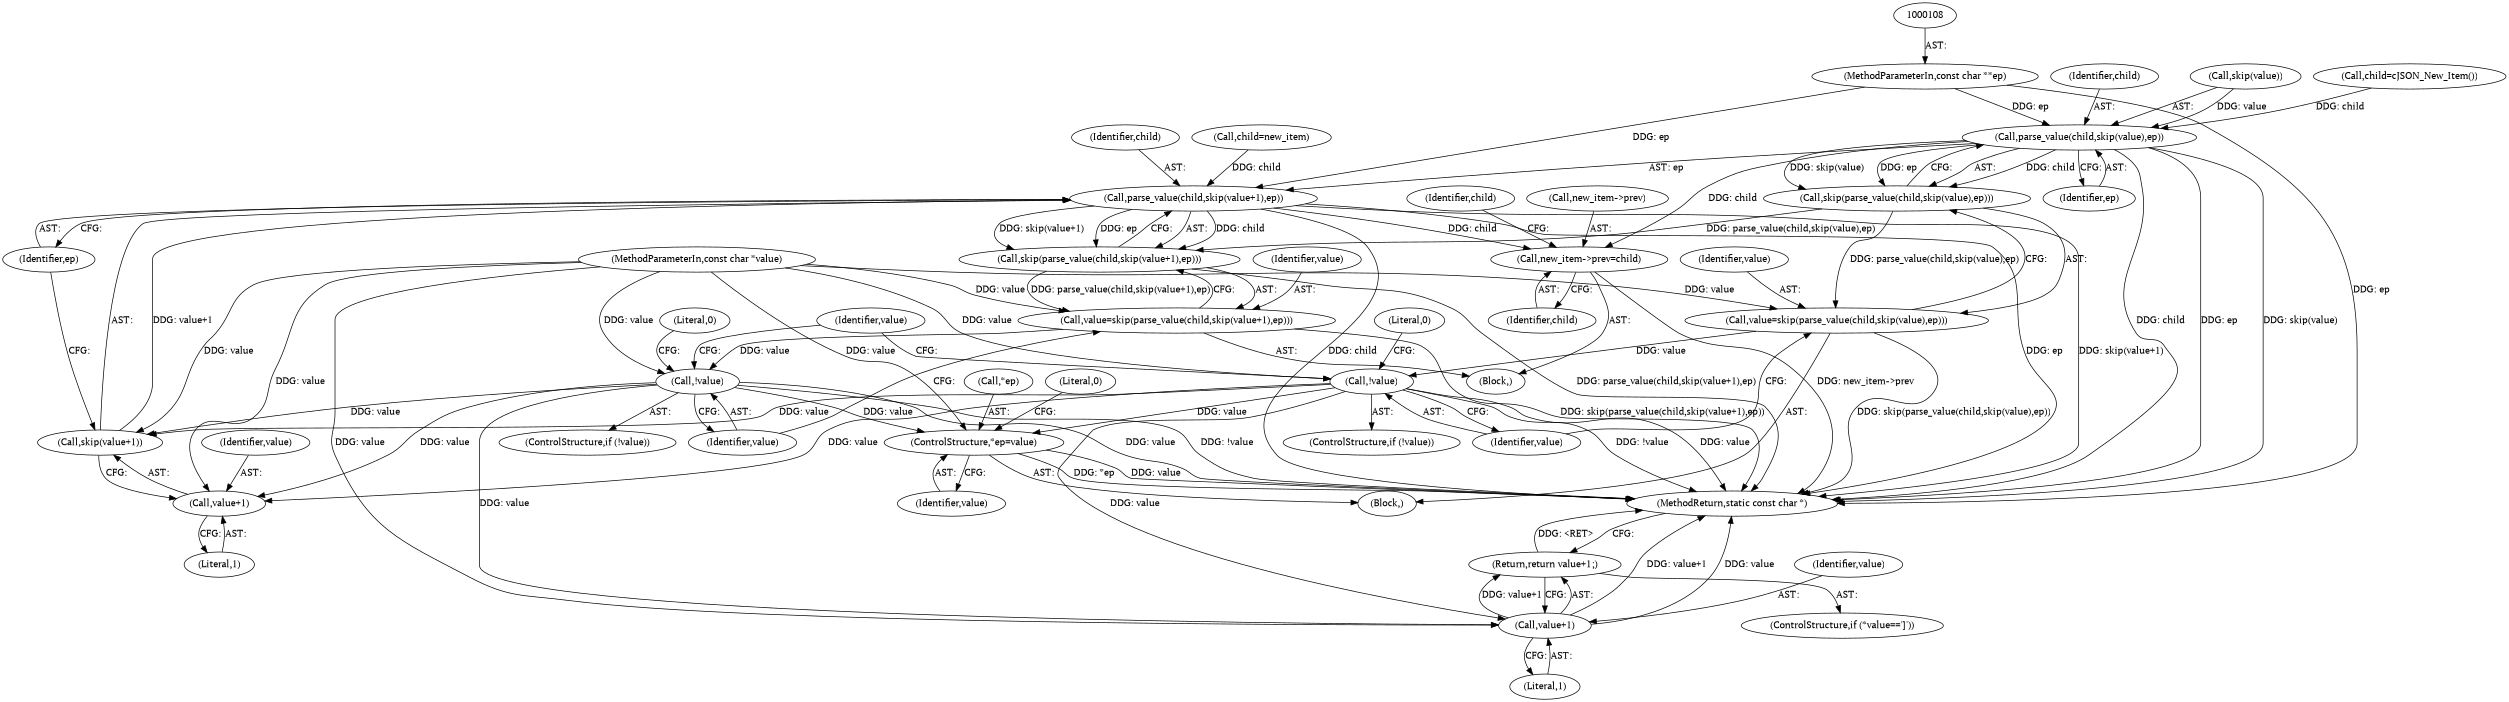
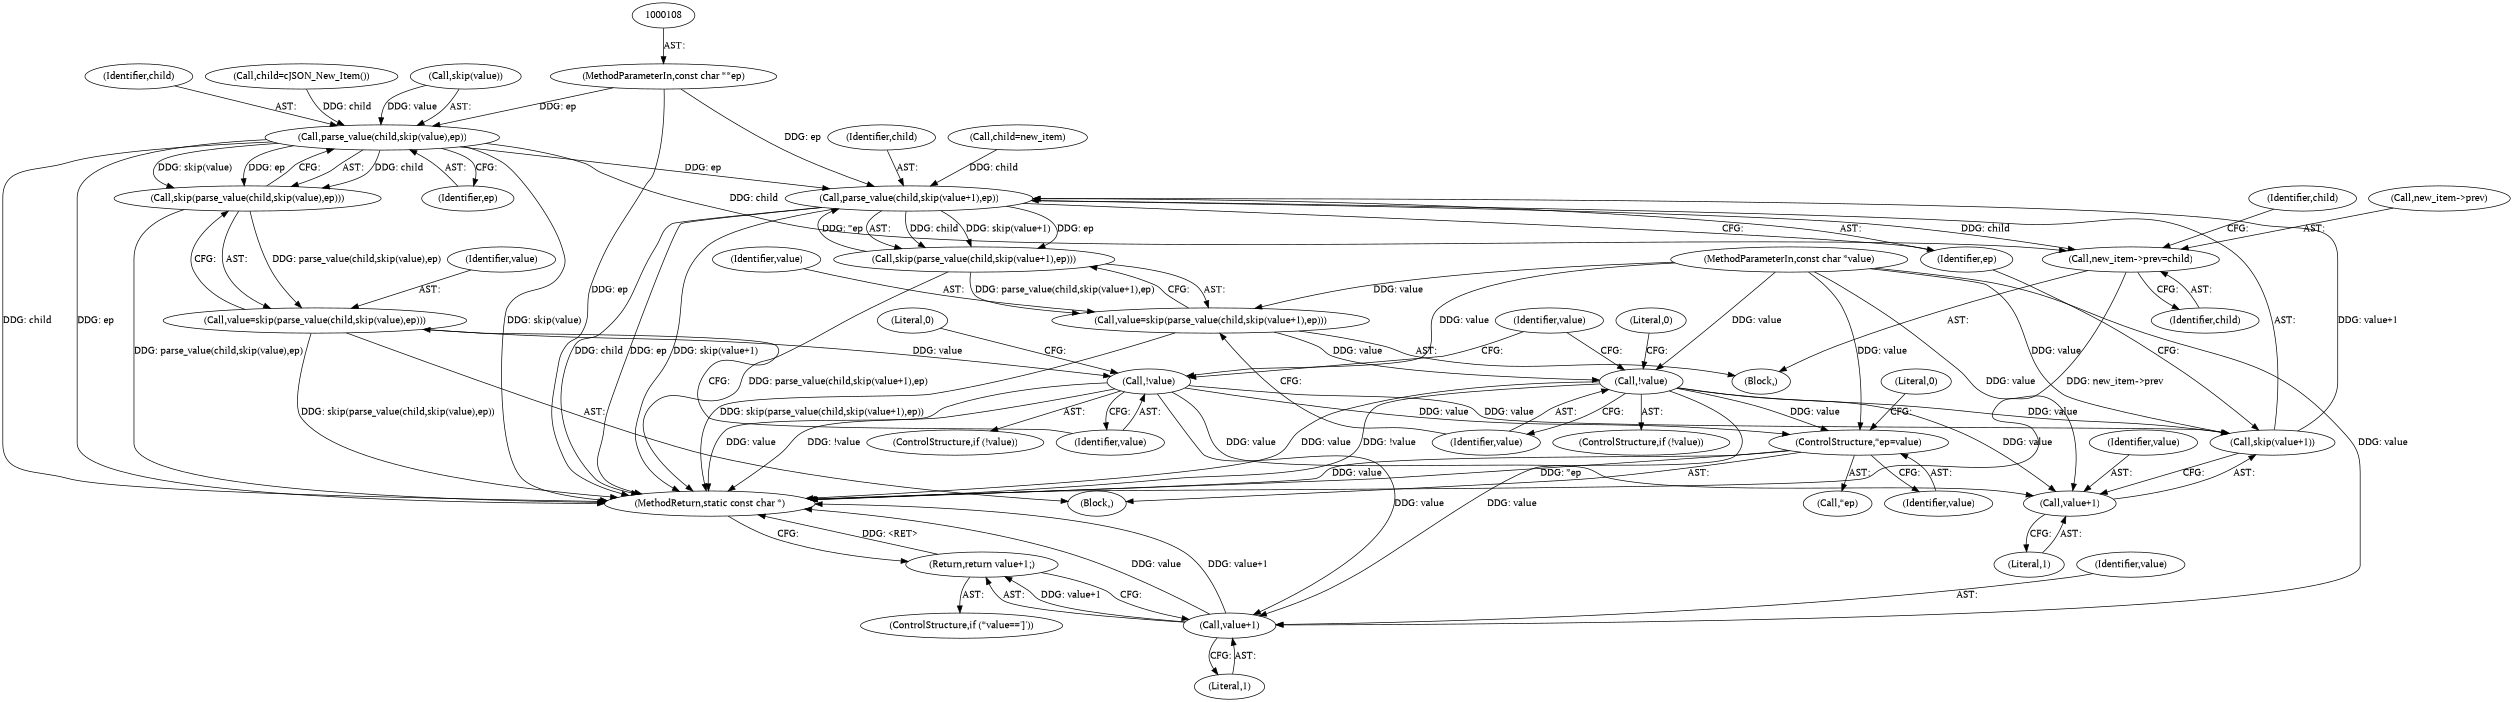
edge "(Call,parse_value(child,skip(value),ep))" -> "(Call,parse_value(child,skip(value+1),ep))": label "AST: ep" -> "DDG: ep"
edge "(Call,skip(parse_value(child,skip(value+1),ep)))" -> "(Call,parse_value(child,skip(value+1),ep))": label "CFG: " -> "DDG: *ep"
edge "(Call,skip(parse_value(child,skip(value),ep)))" -> "(Call,skip(parse_value(child,skip(value+1),ep)))": now "(Call,skip(parse_value(child,skip(value),ep)))" -> "(MethodReturn,static const char *)"
edge "(MethodParameterIn,const char *value)" -> "(Call,value=skip(parse_value(child,skip(value),ep)))": removed, label "DDG: value"
edge "(Call,*ep)" -> "(ControlStructure,*ep=value)": reversed
